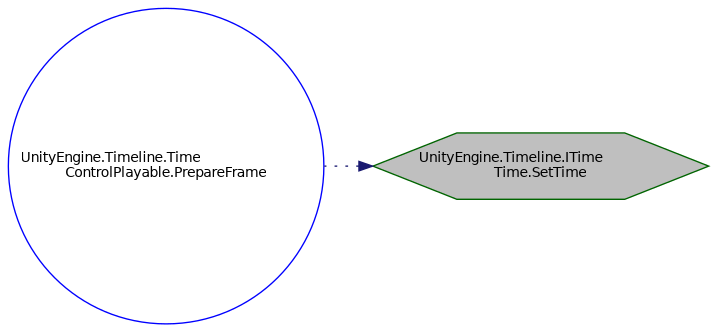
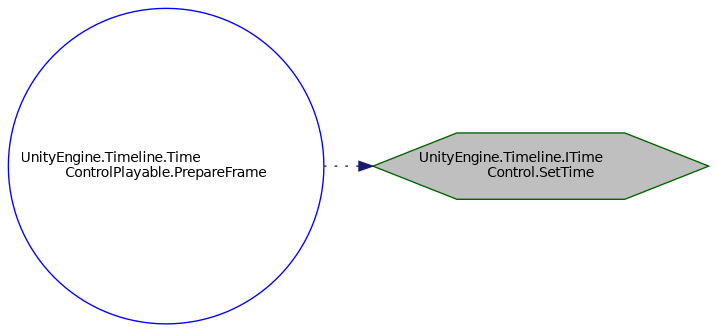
node "UnityEngine.Timeline.ITime Time.SetTime": label "UnityEngine.Timeline.ITime Time.SetTime" -> "UnityEngine.Timeline.ITime Control.SetTime"
